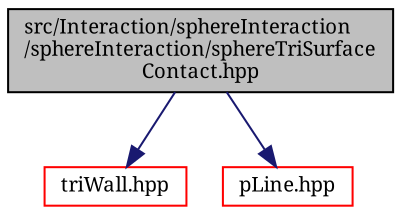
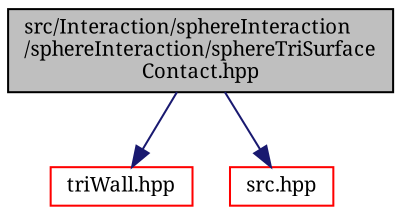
node "pLine.hpp": label "pLine.hpp" -> "src.hpp"
